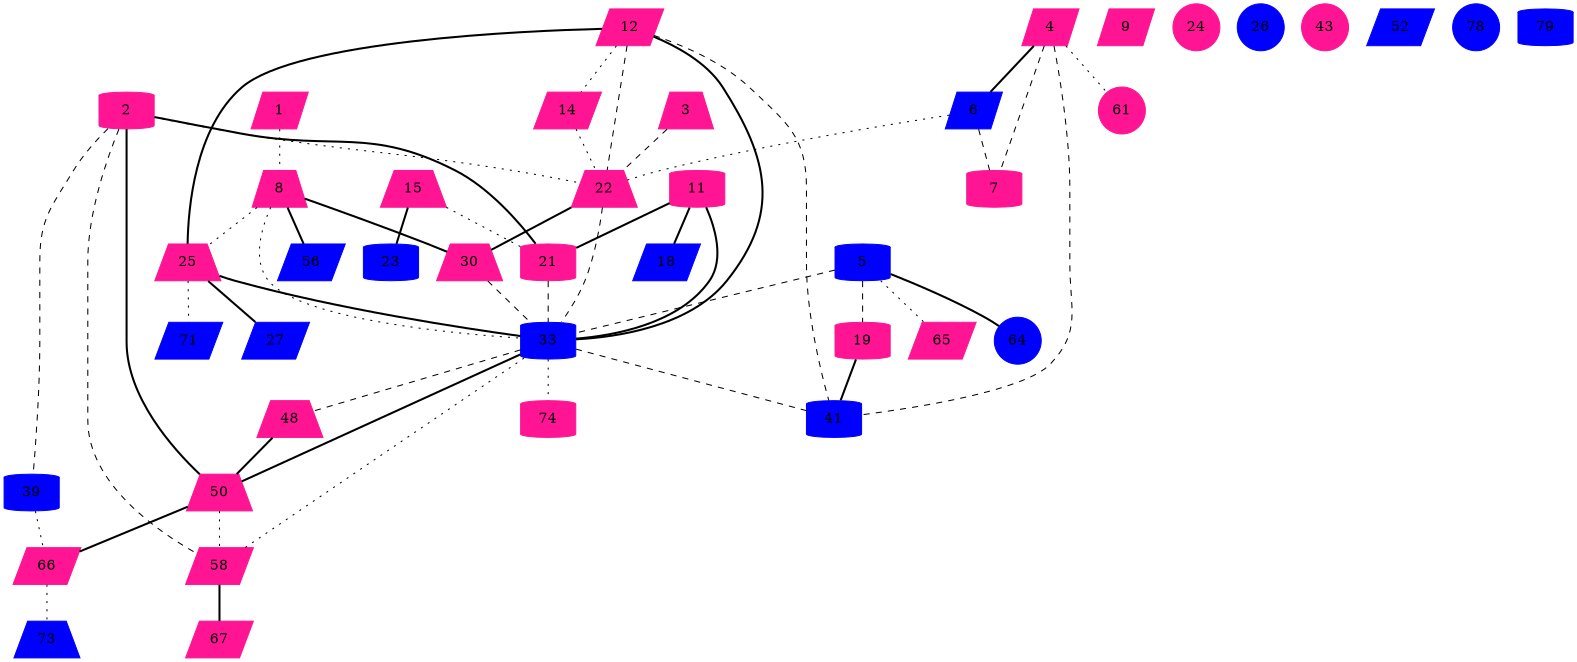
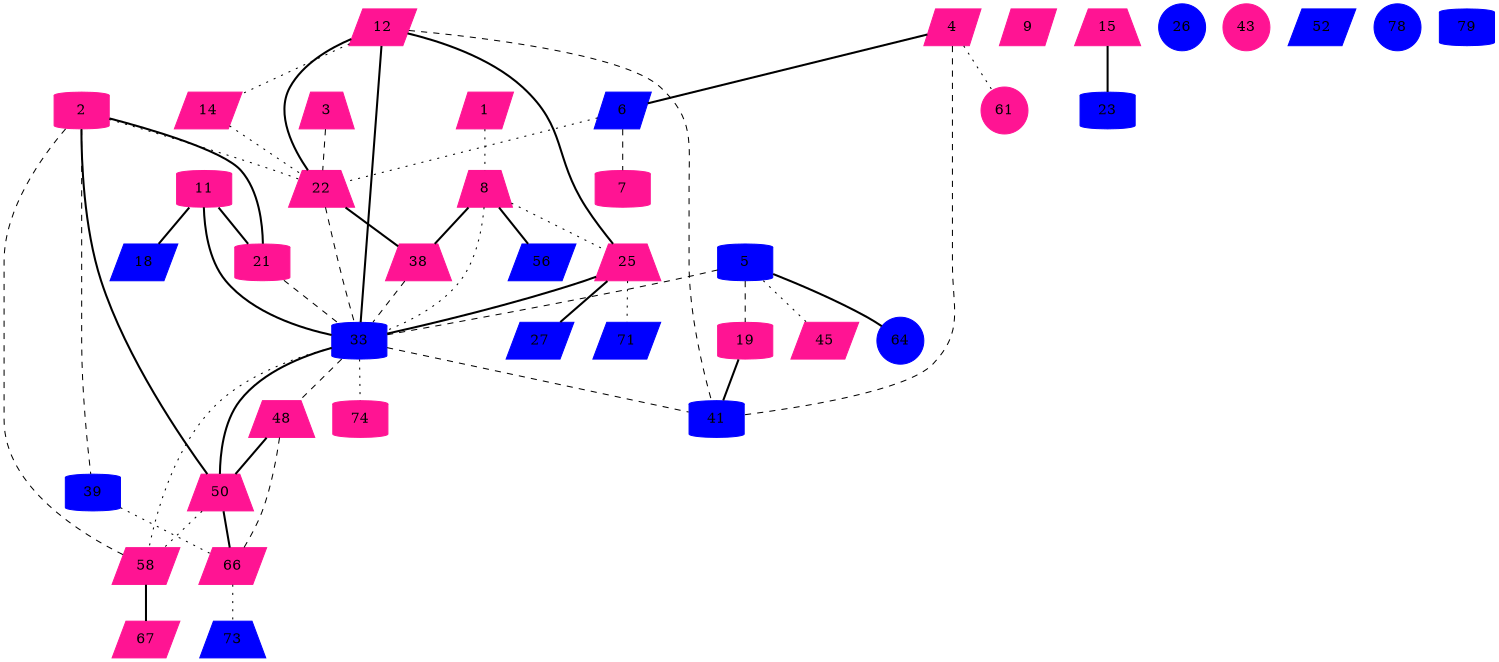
node "24": removed
edge "12" -- "22": style dashed -> bold
edge "4" -- "7": removed
edge "15" -- "21": removed
node "30": label "30" -> "38"
node "65": label "65" -> "45"
edge "48" -- "66": added
